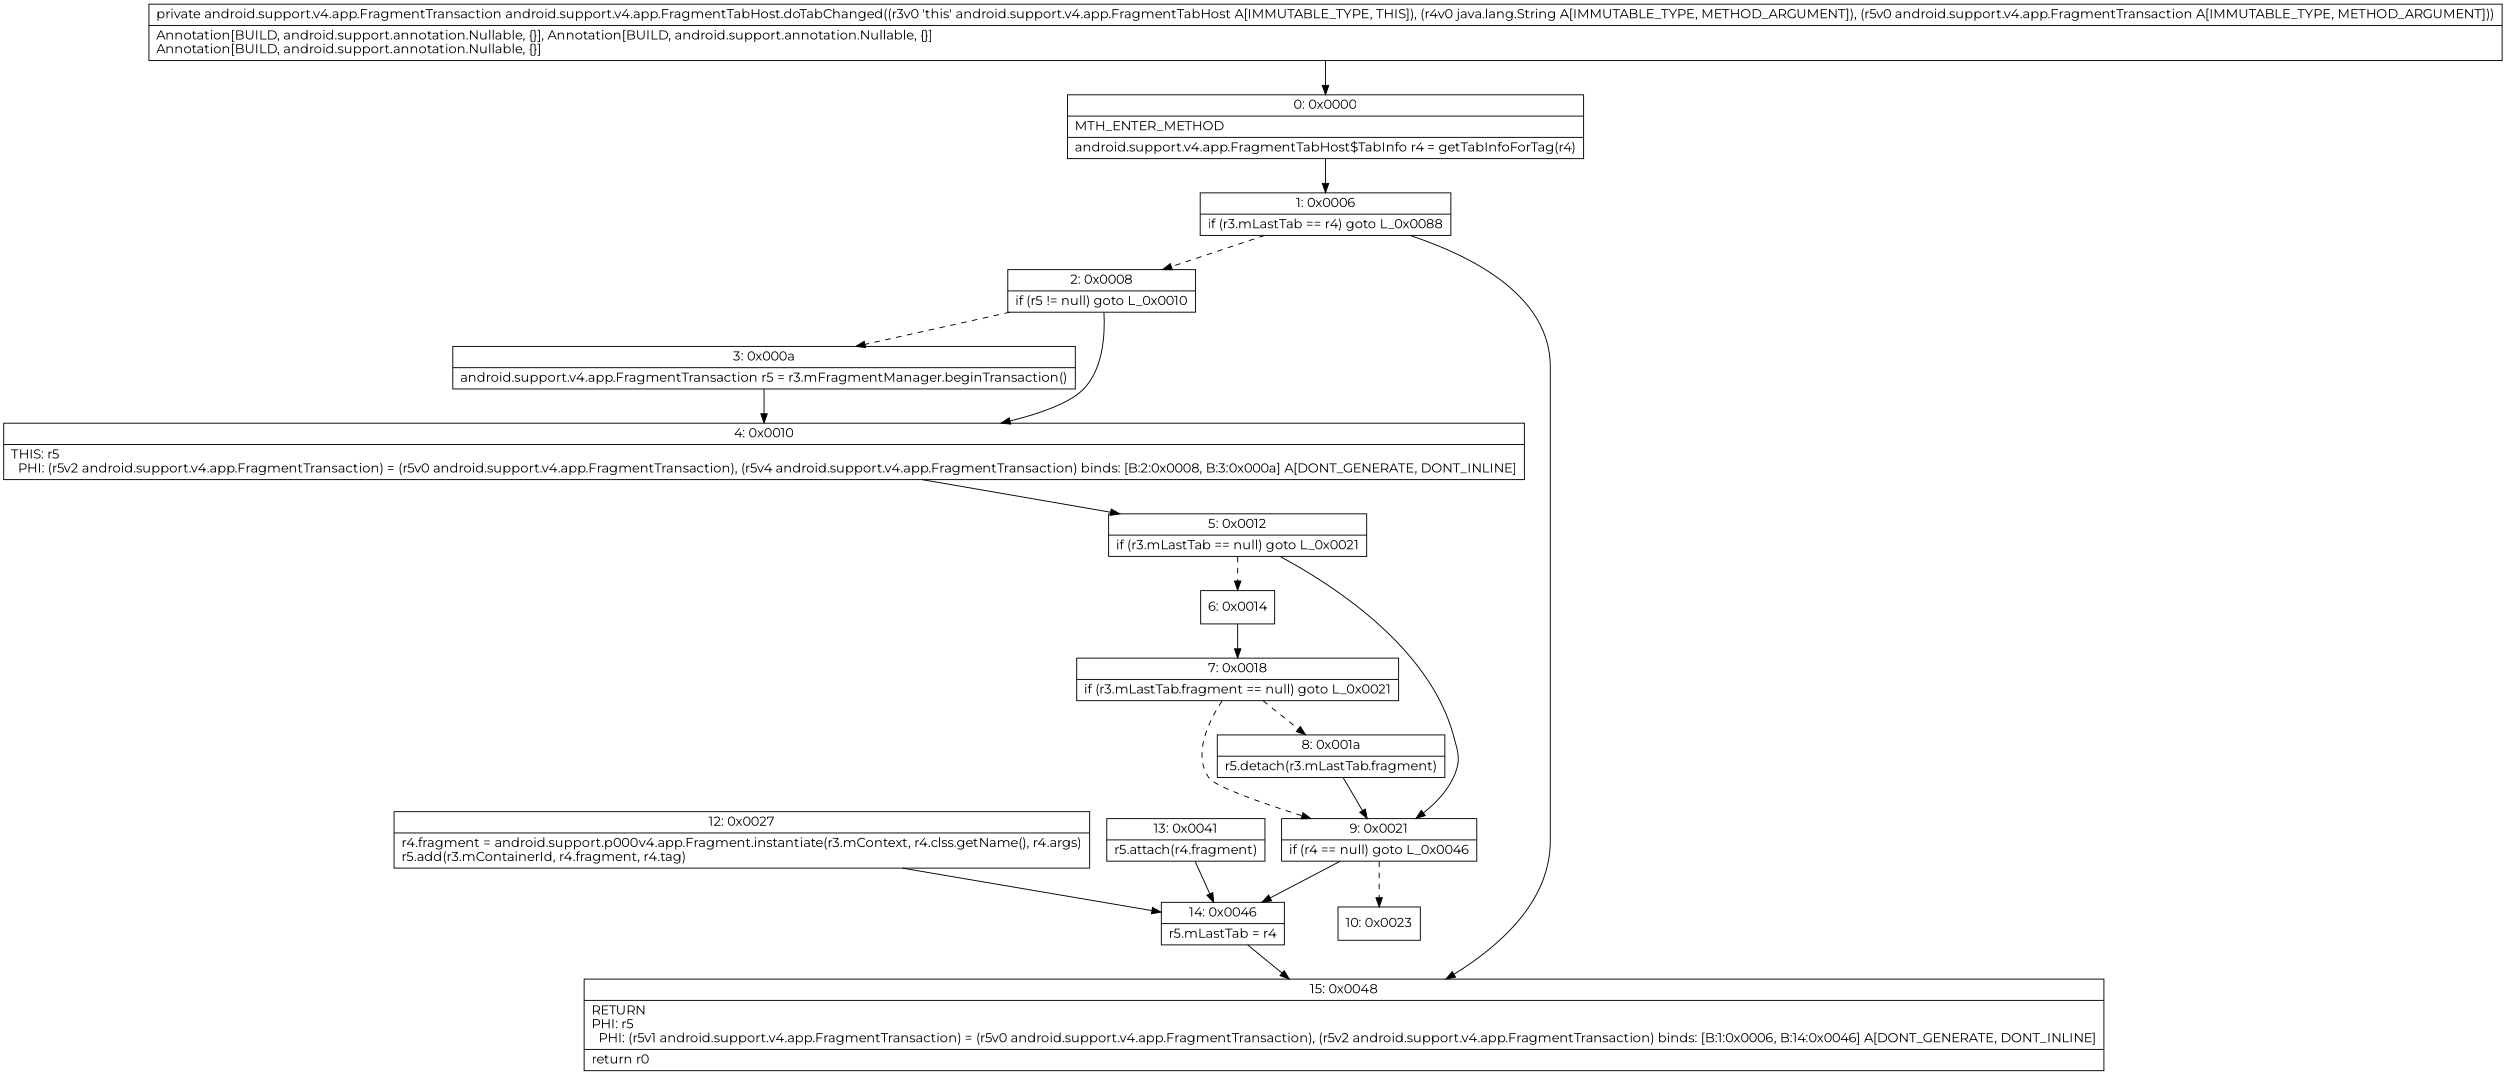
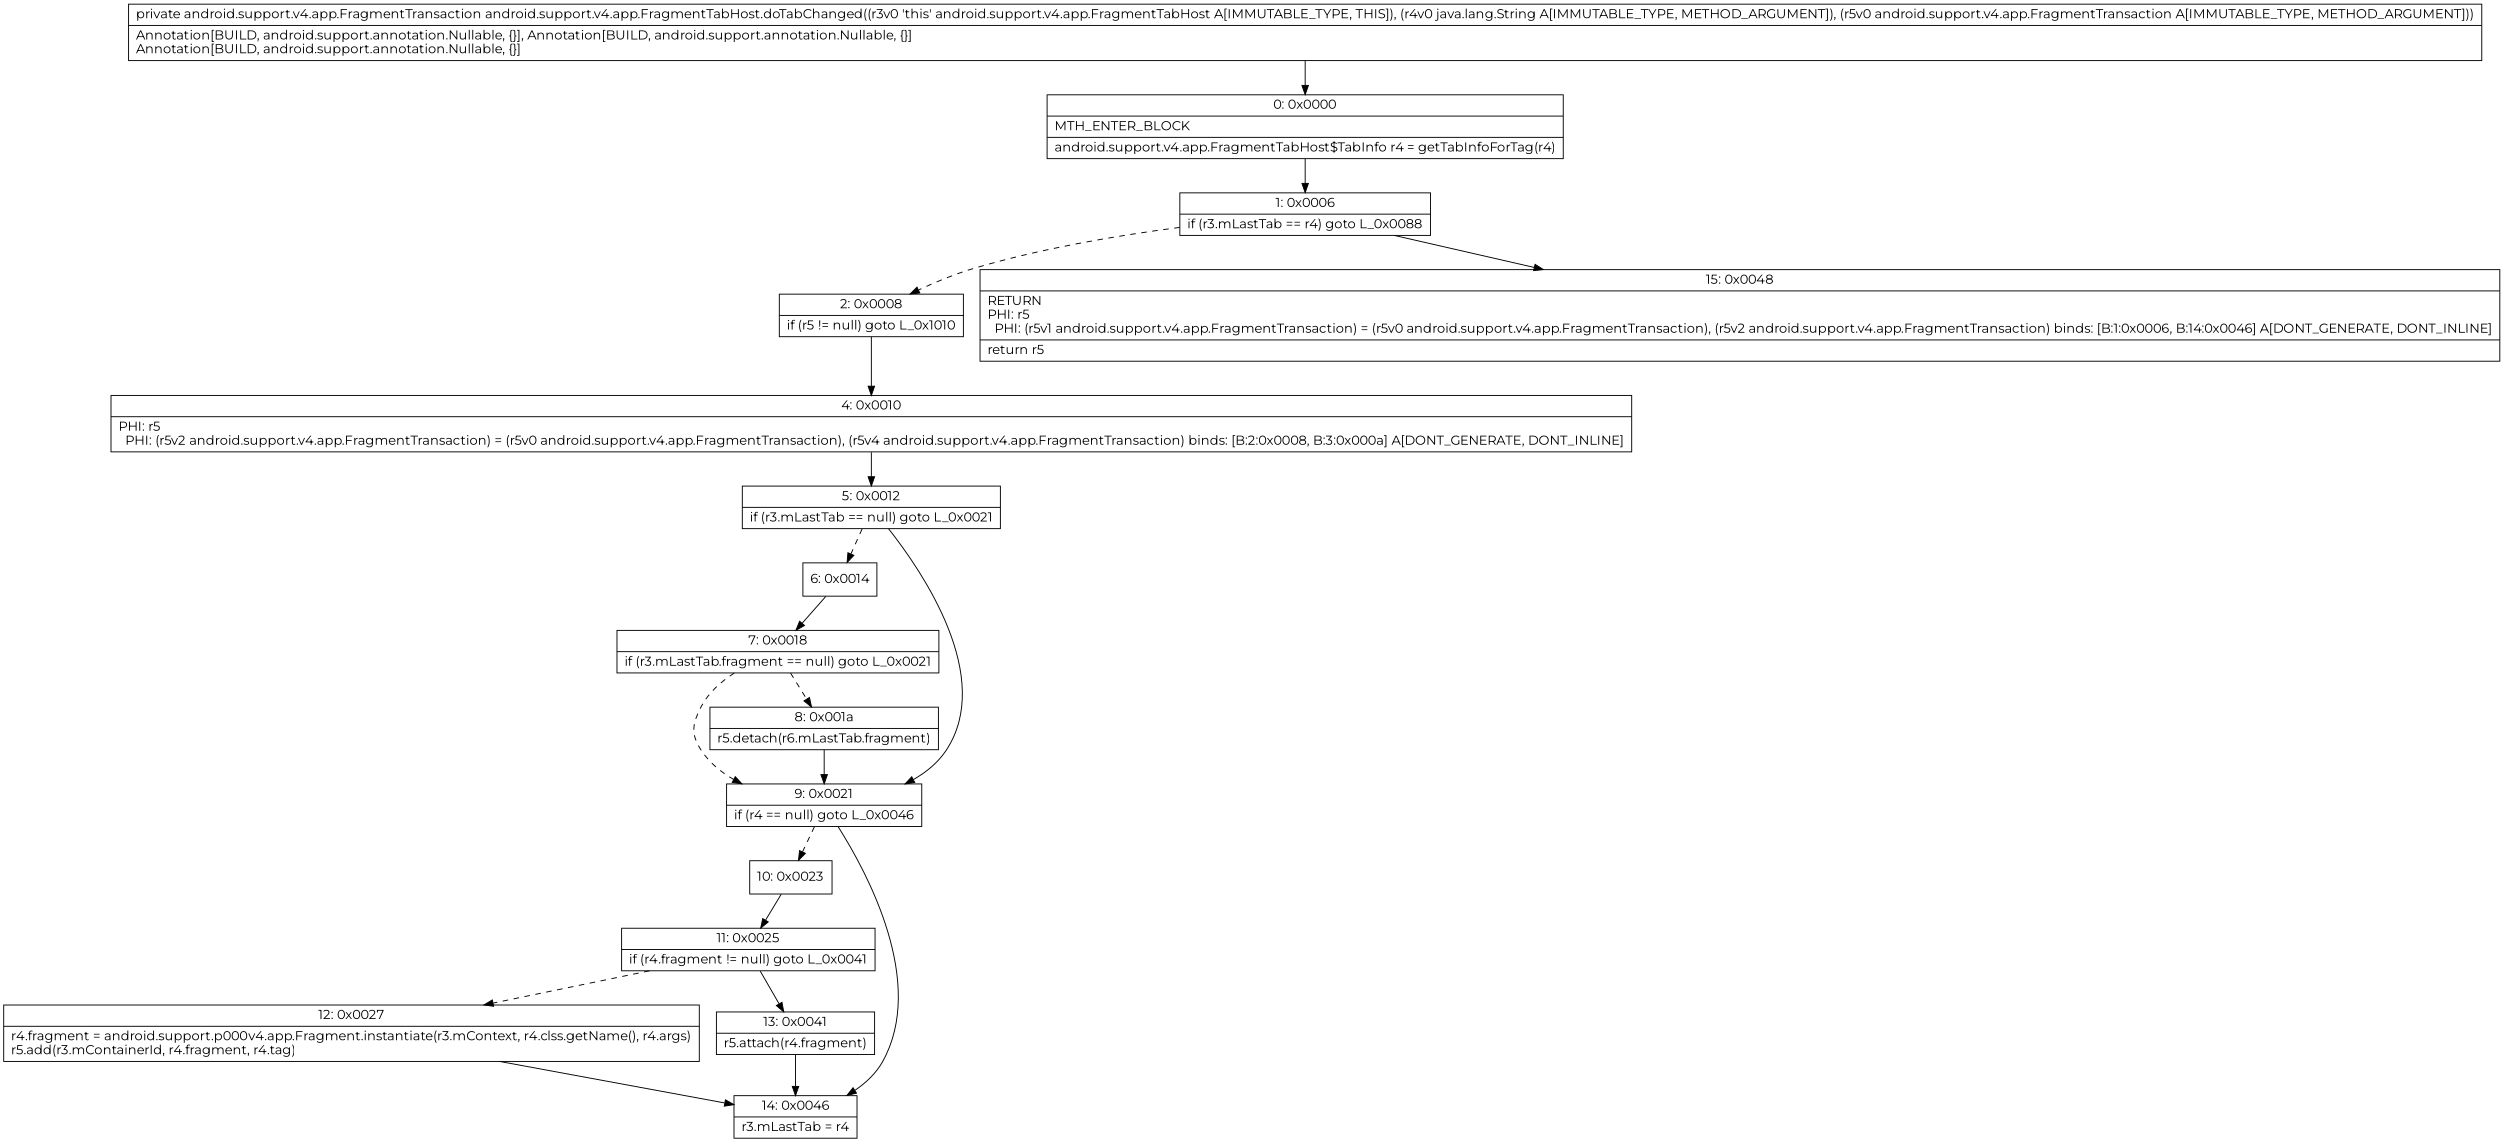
node "0: 0x0000": text "MTH_ENTER_METHOD" -> "MTH_ENTER_BLOCK"
node "2: 0x0008": text "if (r5 != null) goto L_0x0010" -> "if (r5 != null) goto L_0x1010"
node "3: 0x000a": removed
node "4: 0x0010": text "THIS: r5" -> "PHI: r5"
node "8: 0x001a": text "r5.detach(r3.mLastTab.fragment)" -> "r5.detach(r6.mLastTab.fragment)"
node "14: 0x0046": text "r5.mLastTab = r4" -> "r3.mLastTab = r4"
node "11: 0x0025": added
edge "14: 0x0046" -> "15: 0x0048": removed
node "15: 0x0048": text "return r0" -> "return r5"
